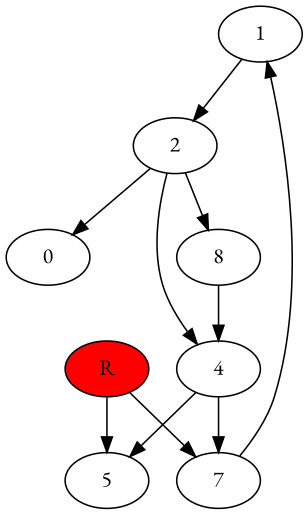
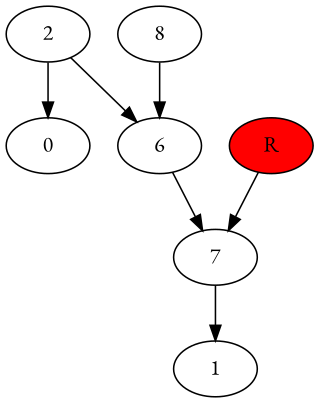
edge "1" -> "2": removed
edge "2" -> "8": removed
node "4": label "4" -> "6"
node "5": removed
